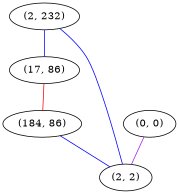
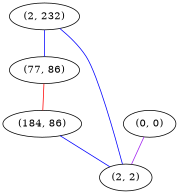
node "(17, 86)": label "(17, 86)" -> "(77, 86)"
